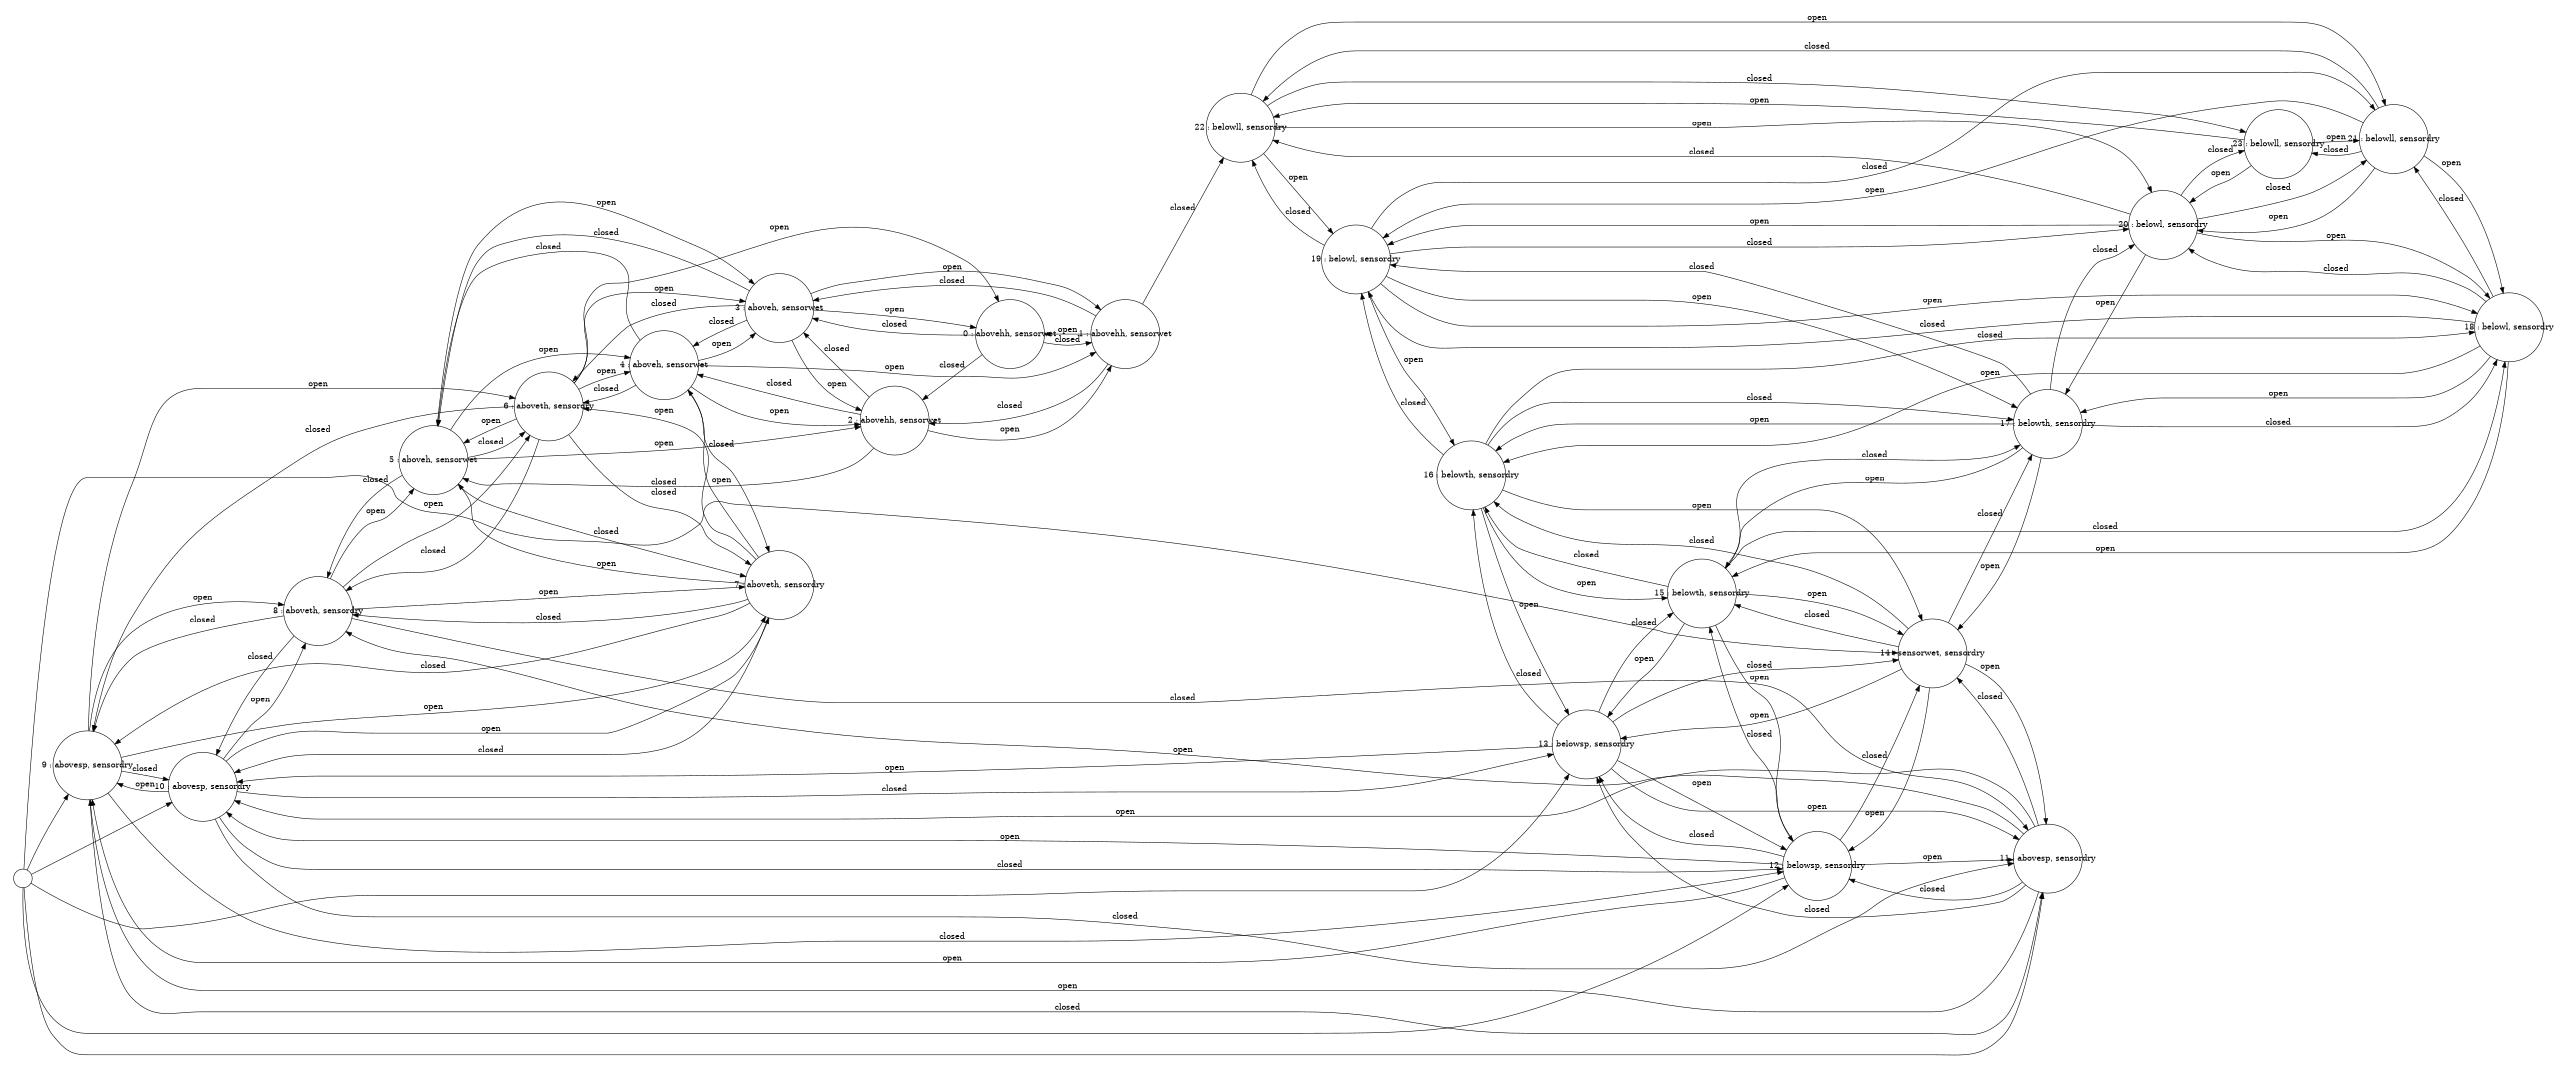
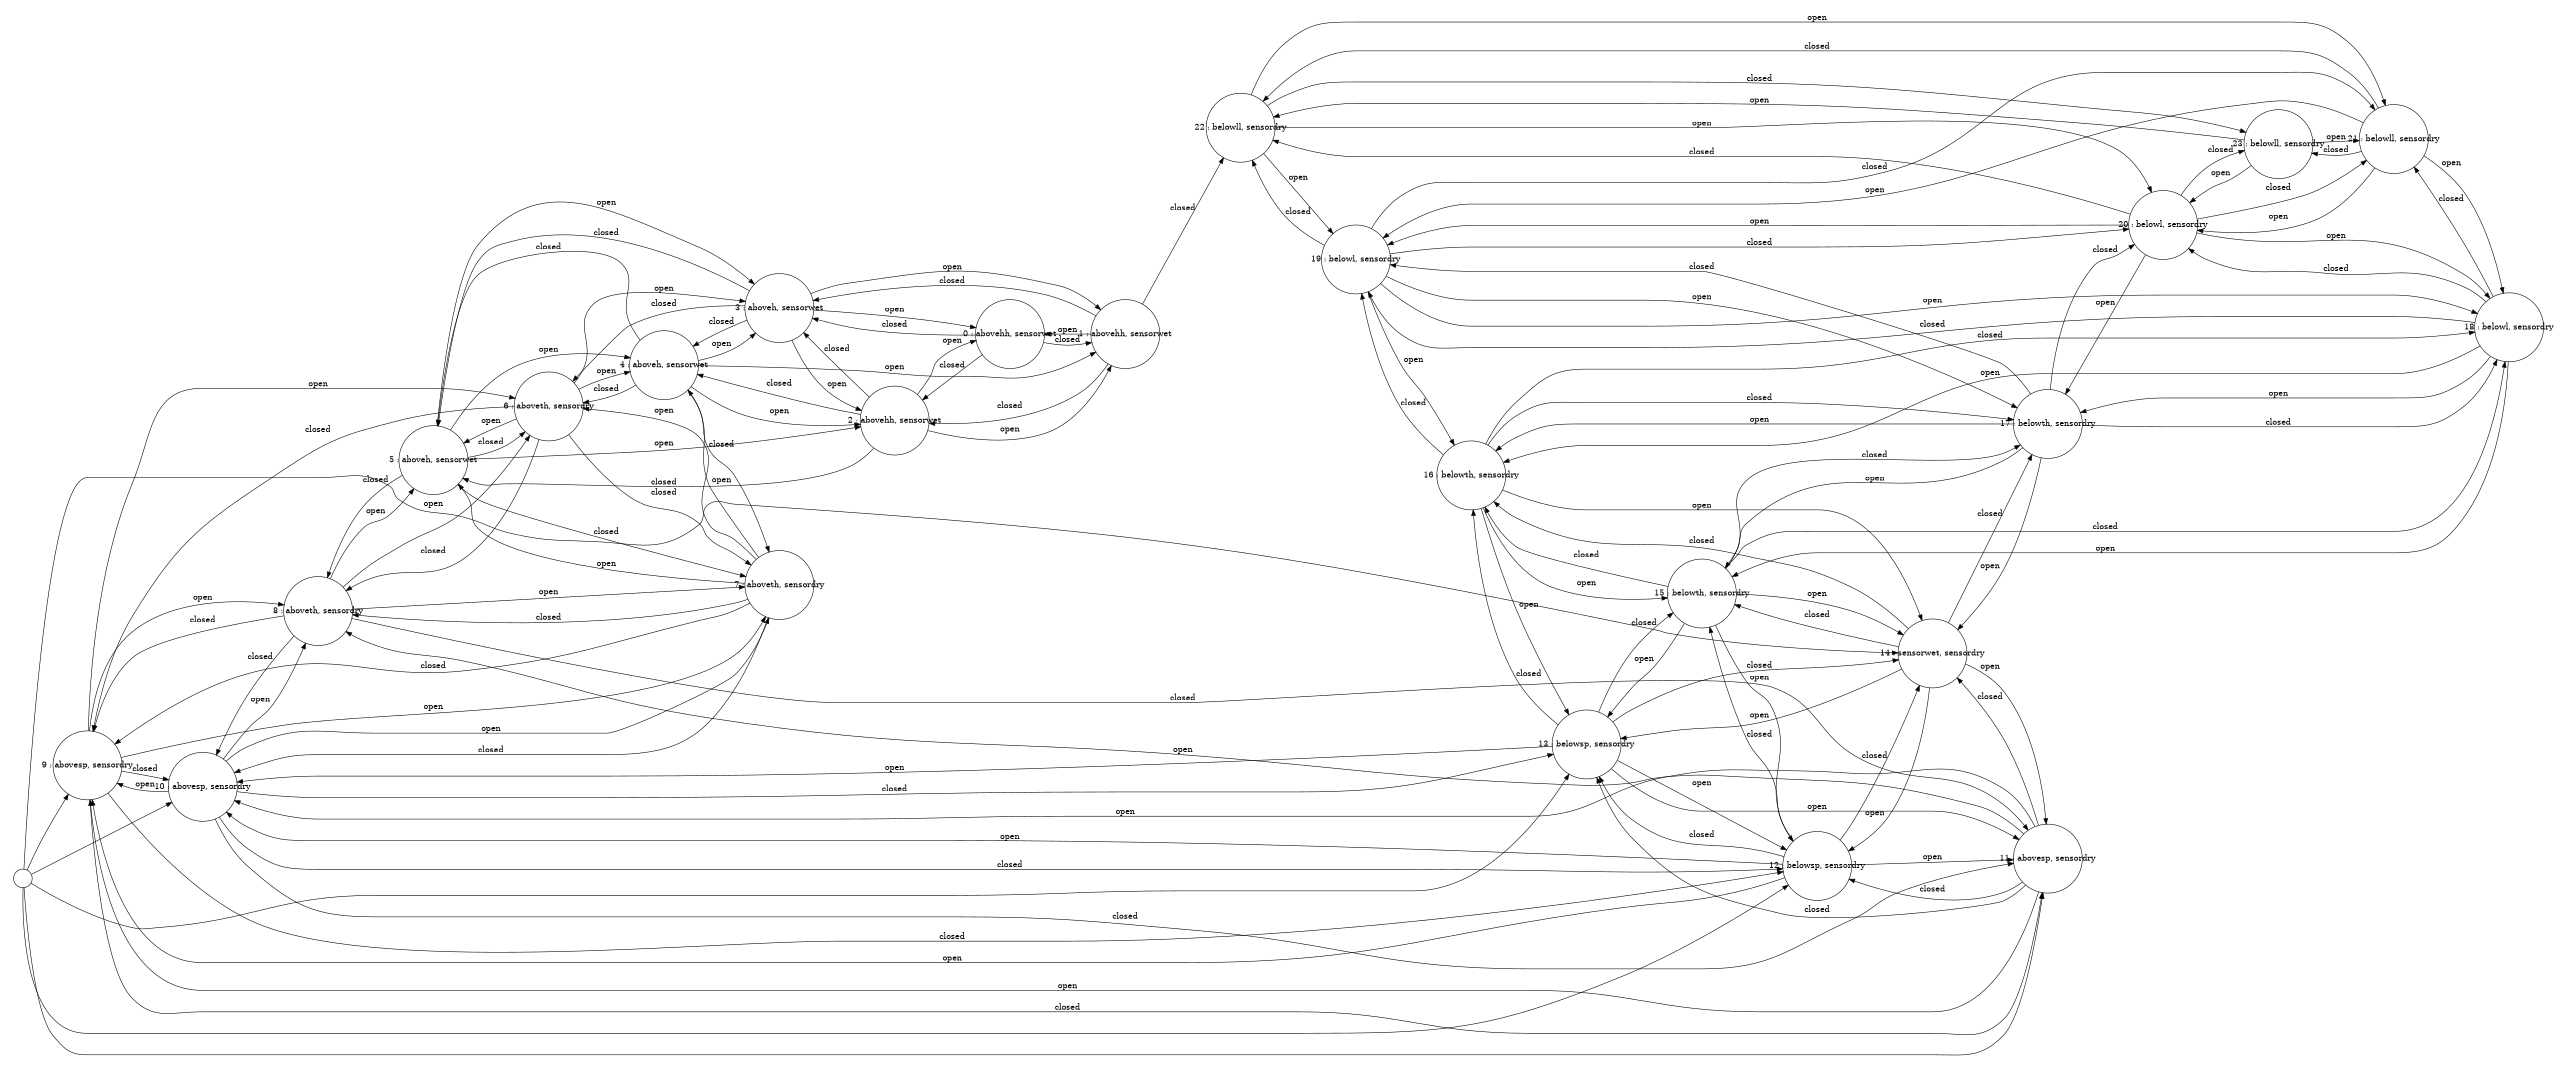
edge "6 : aboveth, sensordry" -> "0 : abovehh, sensorwet": now "2 : abovehh, sensorwet" -> "0 : abovehh, sensorwet"
